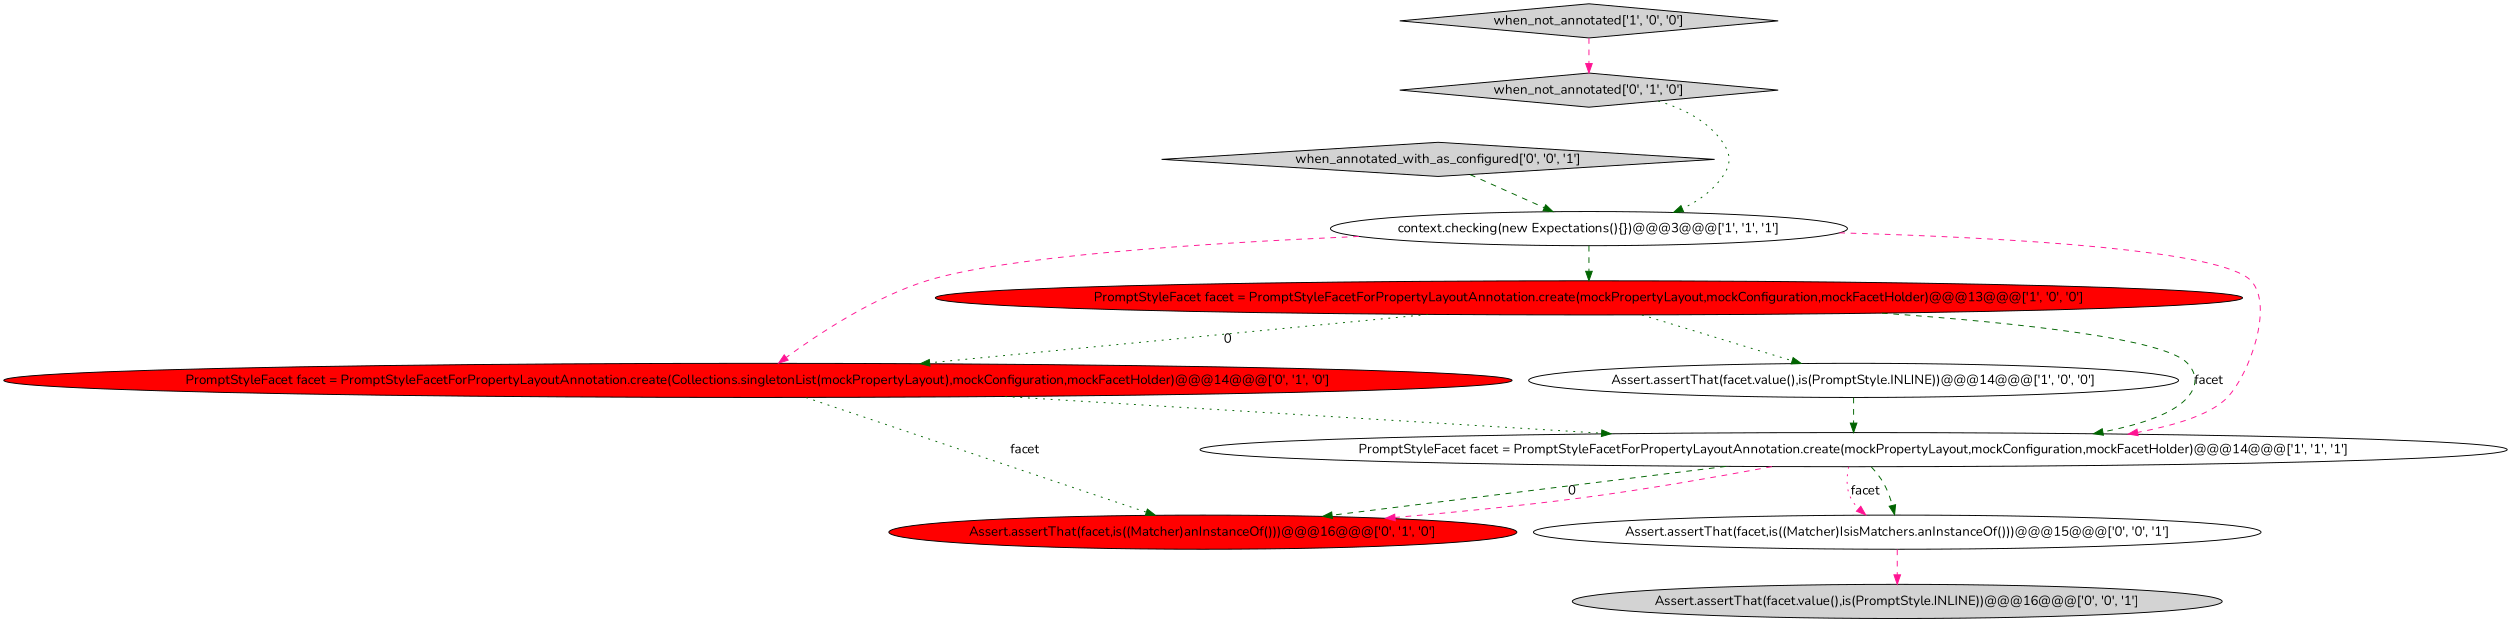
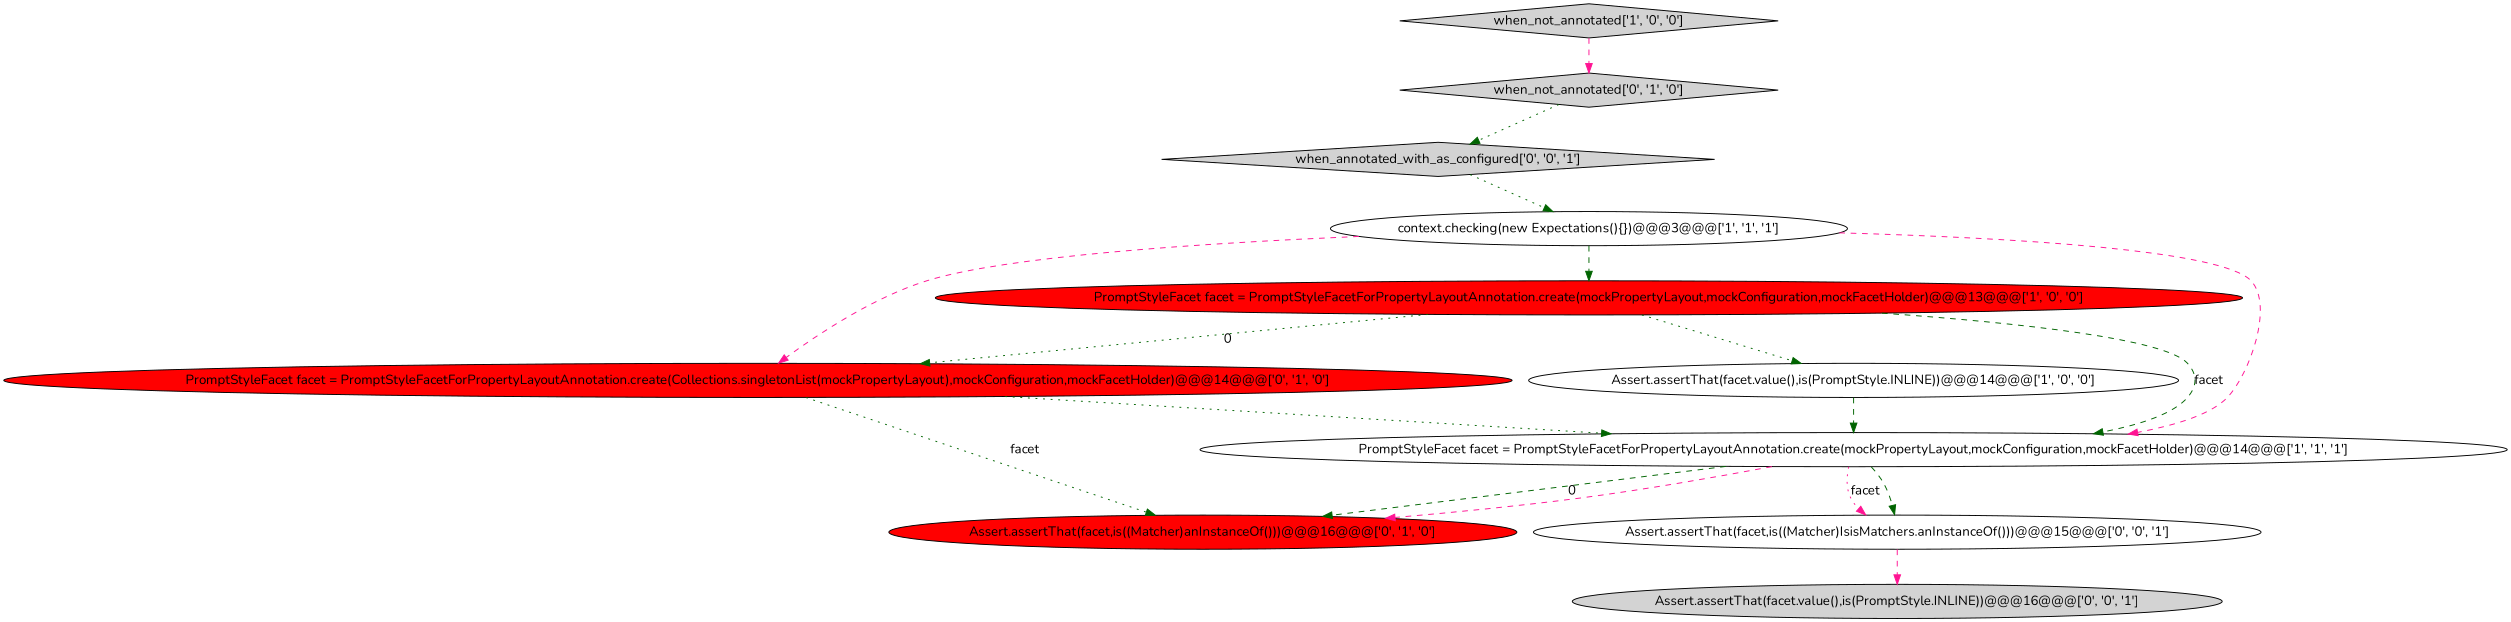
edge "when_not_annotated['0', '1', '0']" -> "context.checking(new Expectations(){})@@@3@@@['1', '1', '1']": now "when_not_annotated['0', '1', '0']" -> "when_annotated_with_as_configured['0', '0', '1']"
edge "when_annotated_with_as_configured['0', '0', '1']" -> "context.checking(new Expectations(){})@@@3@@@['1', '1', '1']": style dashed -> dotted
